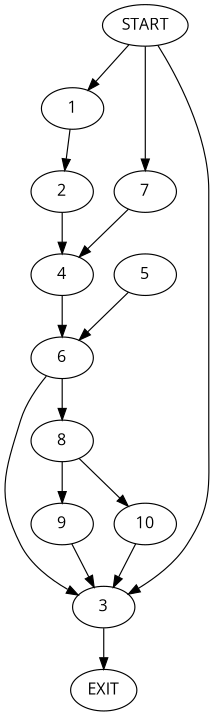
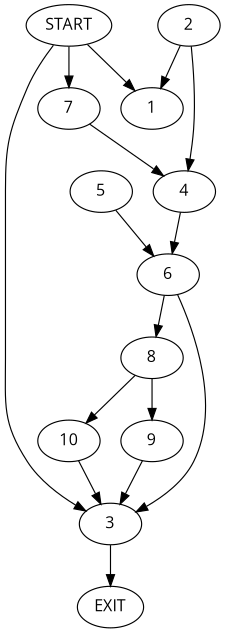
edge "1" -> "2": reversed
